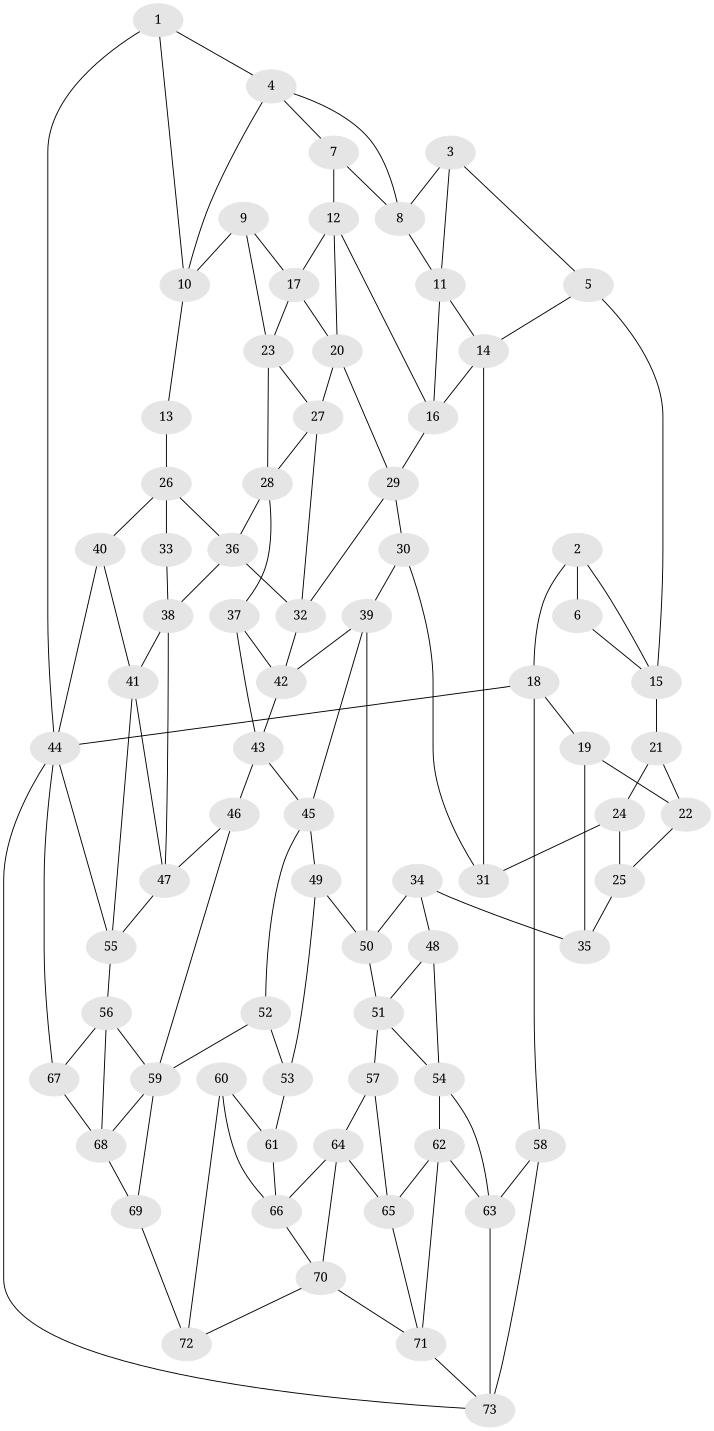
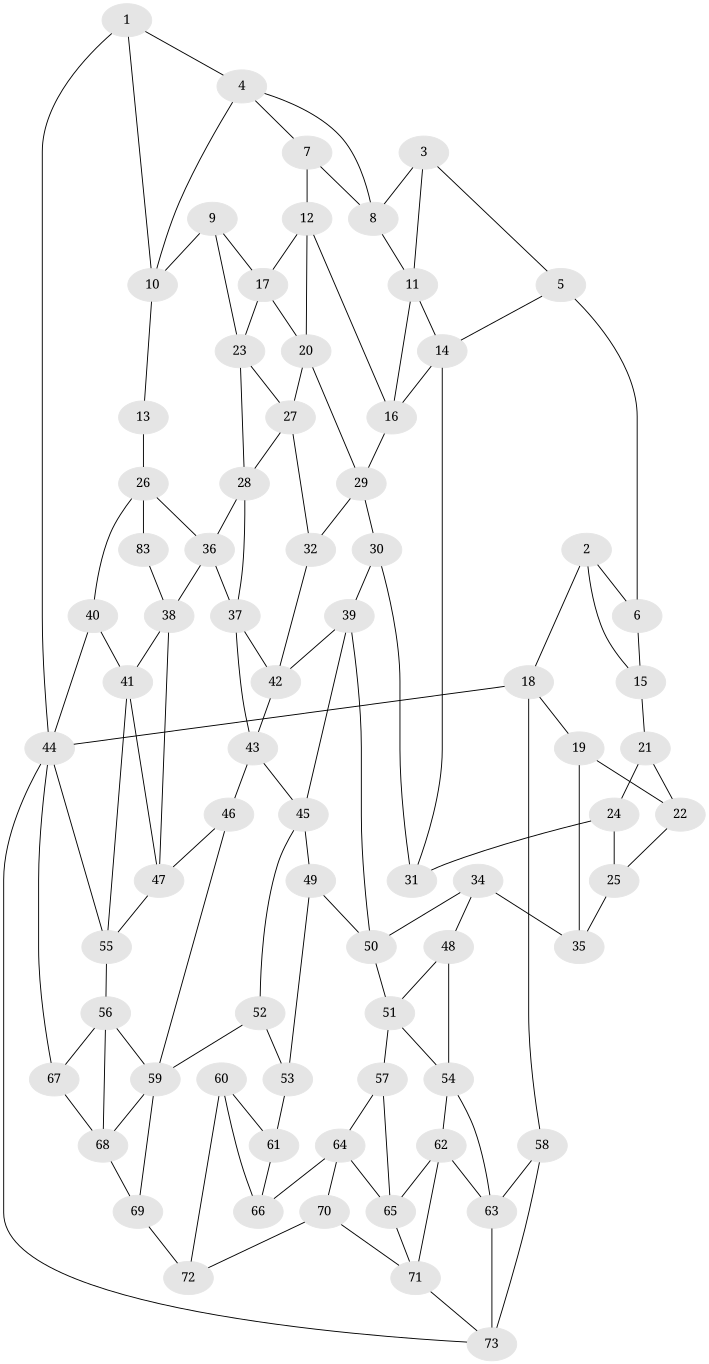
edge "5" -- "15": now "5" -- "6"
node "33": label "33" -> "83"
edge "36" -- "32": now "36" -- "37"
edge "66" -- "70": removed
